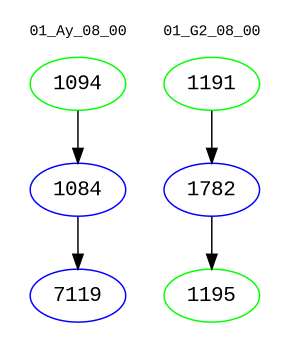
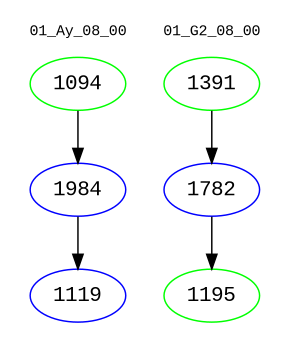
node "1191": label "1191" -> "1391"
node "1084": label "1084" -> "1984"
node "7119": label "7119" -> "1119"
